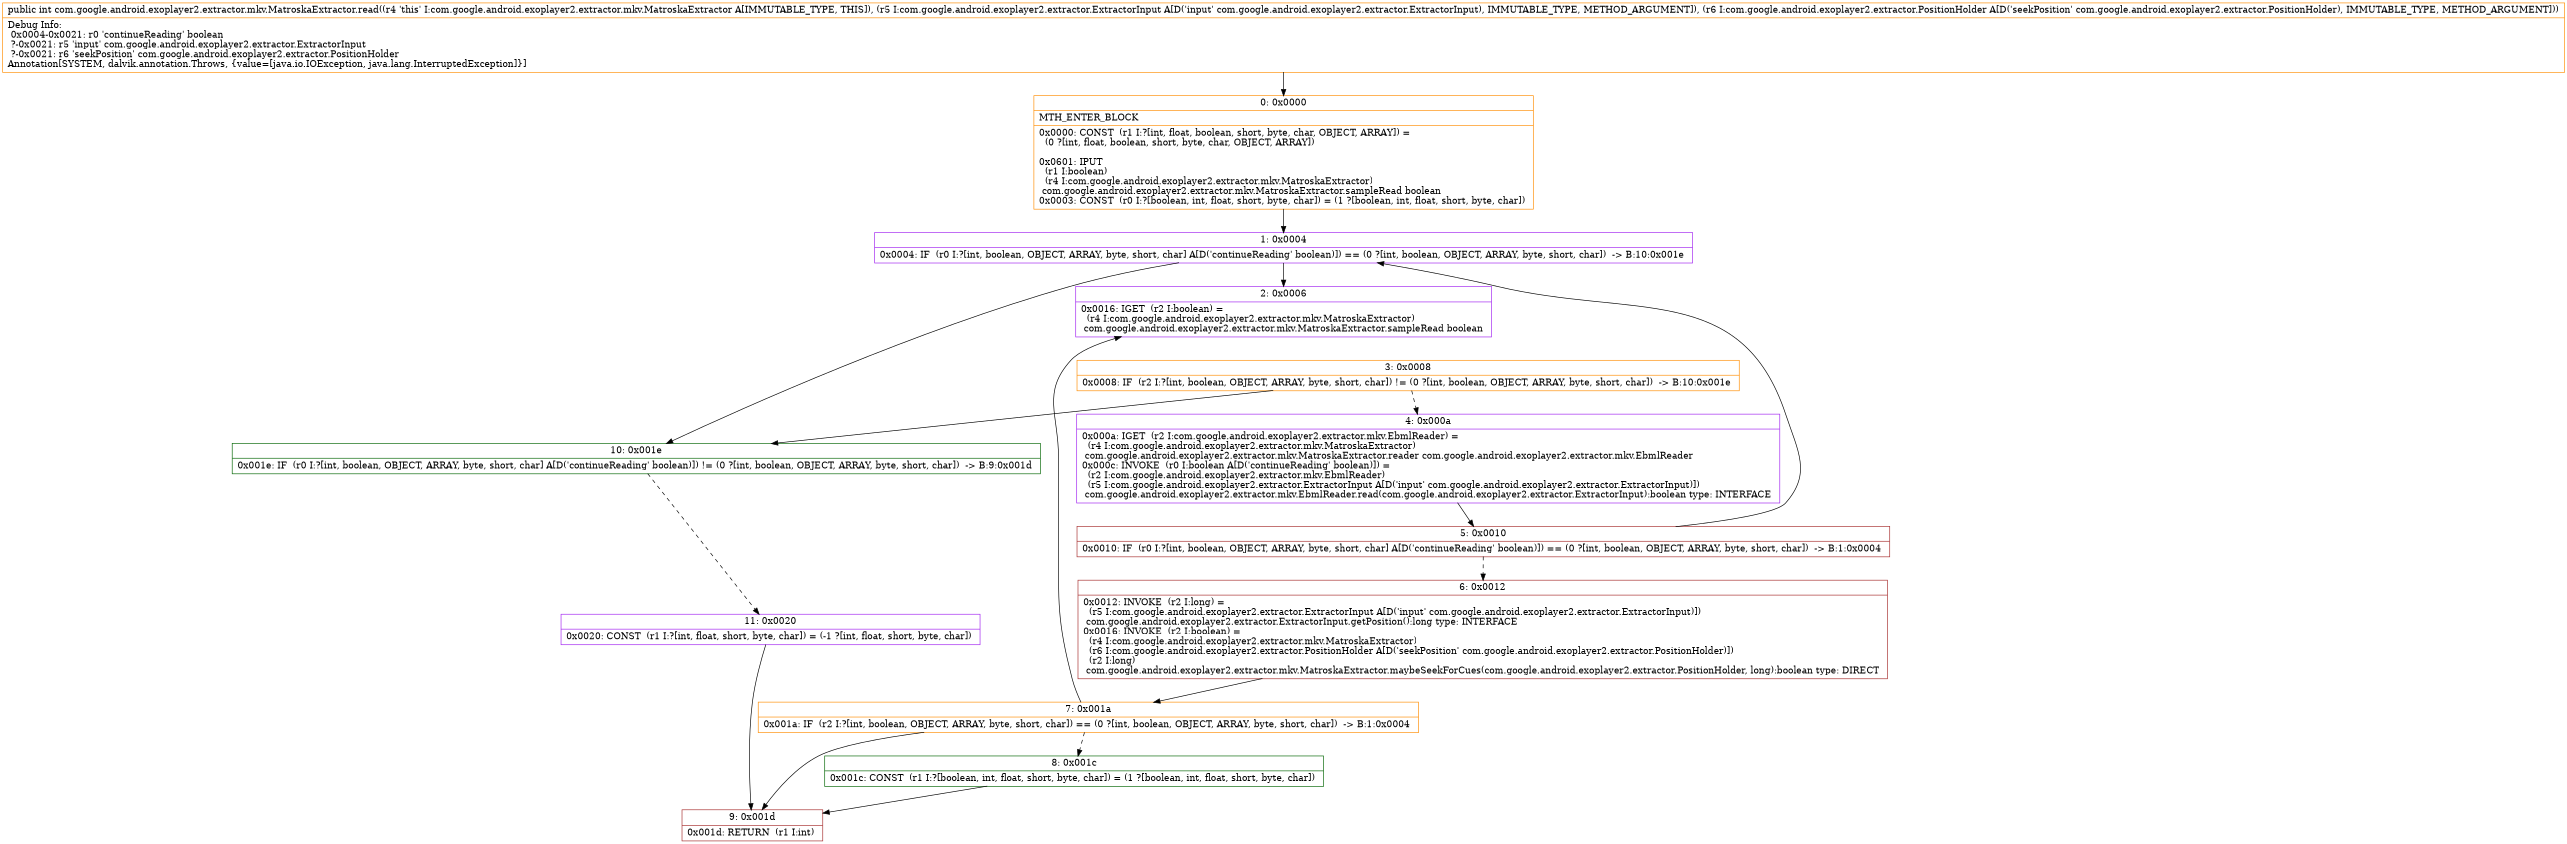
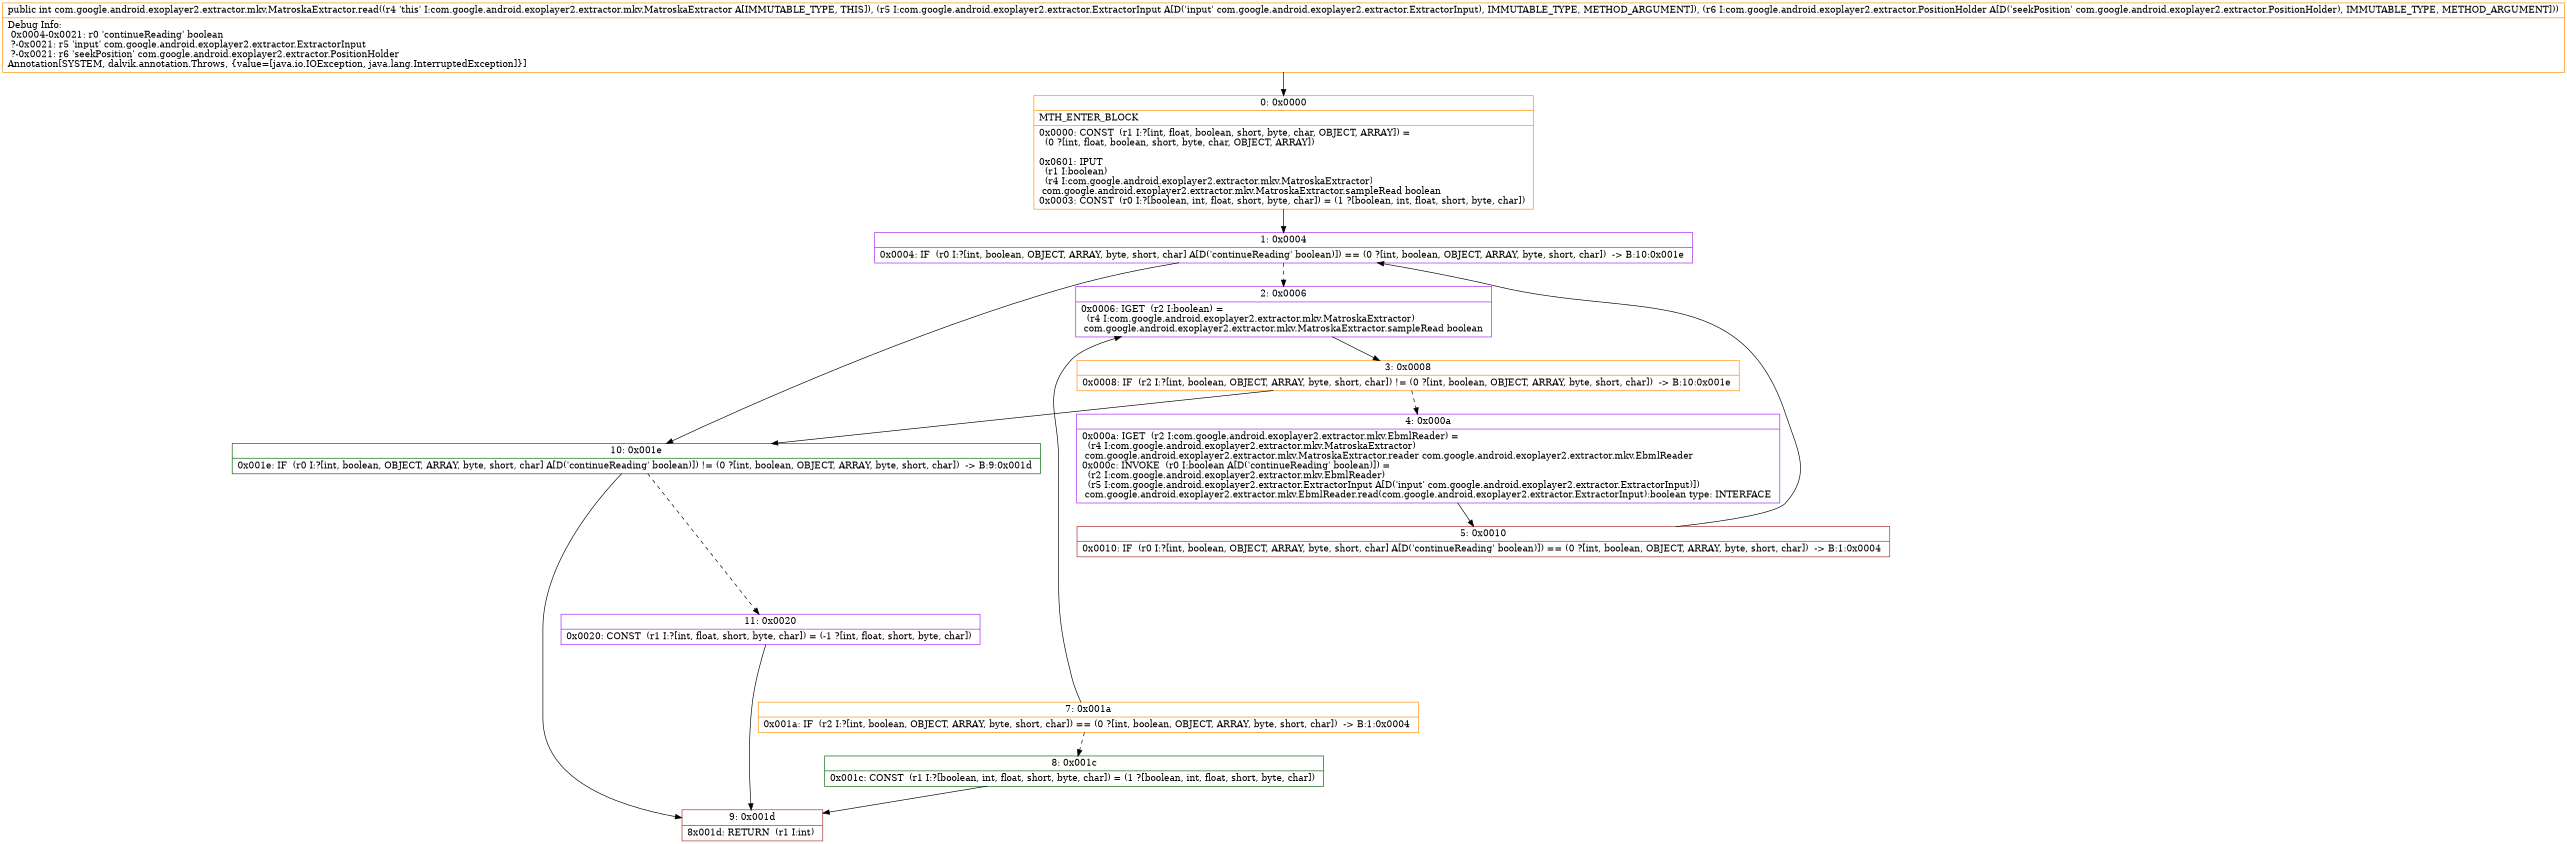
edge "1: 0x0004" -> "2: 0x0006": style solid -> dashed
node "2: 0x0006": text "0x0016: IGET  (r2 I:boolean) =" -> "0x0006: IGET  (r2 I:boolean) ="
edge "2: 0x0006" -> "3: 0x0008": added
node "6: 0x0012": removed
edge "7: 0x001a" -> "9: 0x001d": now "10: 0x001e" -> "9: 0x001d"
node "9: 0x001d": text "0x001d: RETURN  (r1 I:int)" -> "8x001d: RETURN  (r1 I:int)"
